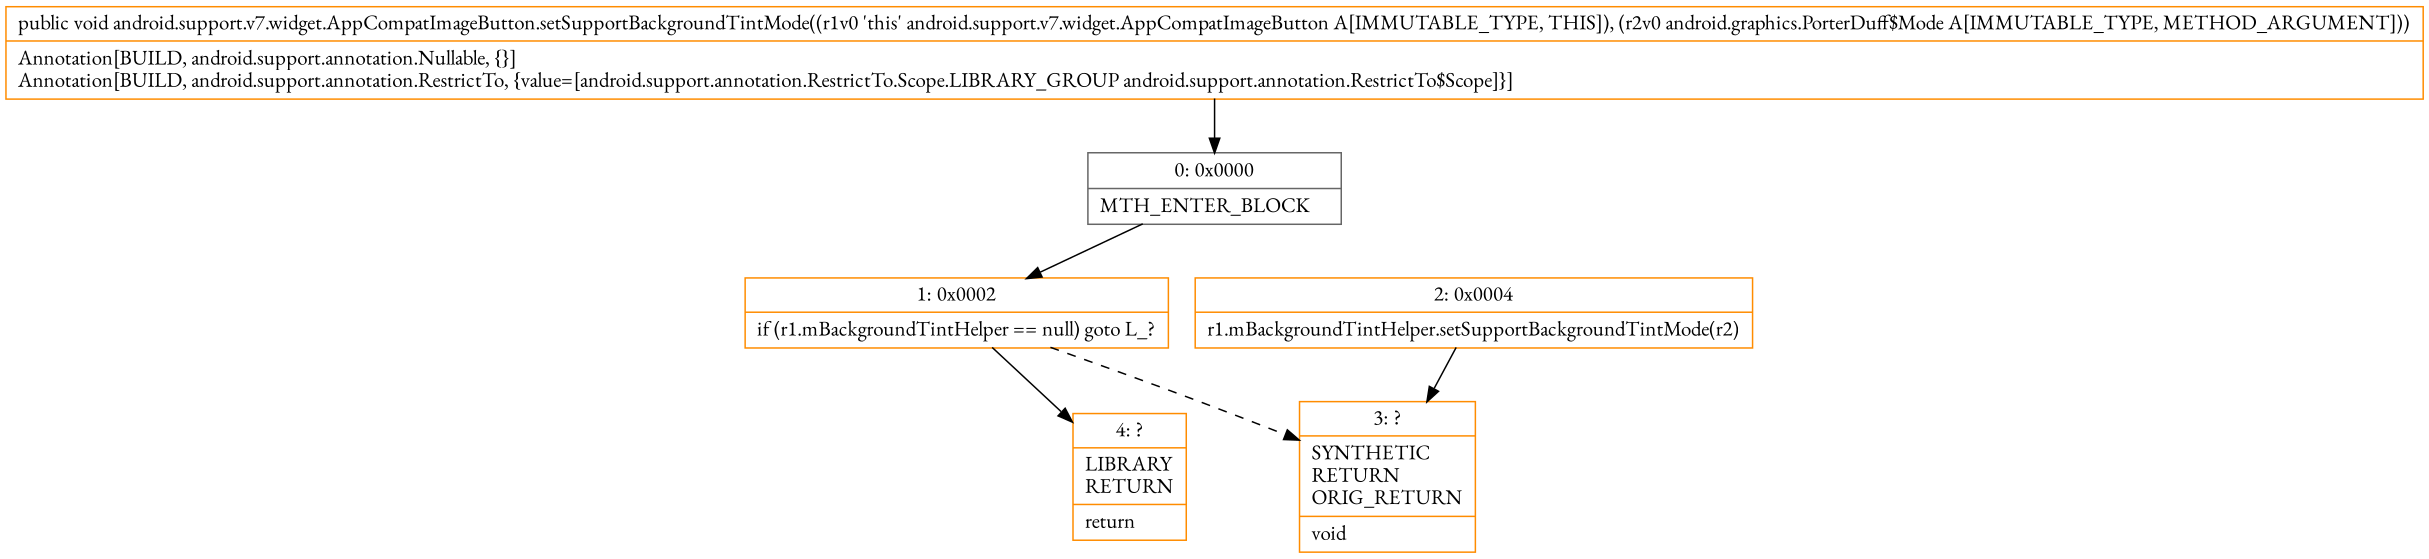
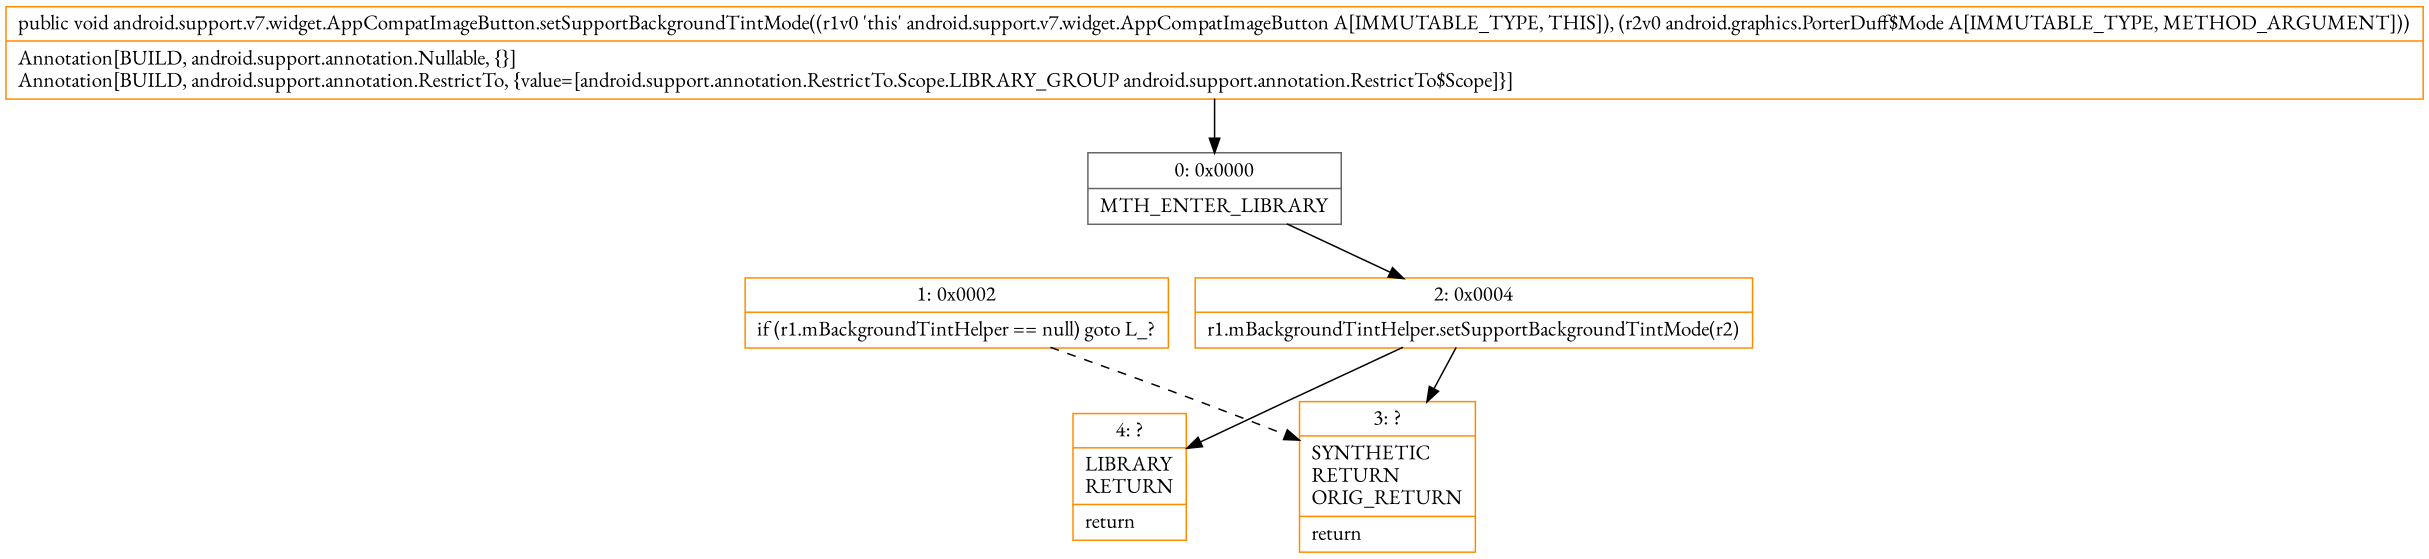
node "0: 0x0000": text "MTH_ENTER_BLOCK" -> "MTH_ENTER_LIBRARY"
edge "0: 0x0000" -> "1: 0x0002": now "0: 0x0000" -> "2: 0x0004"
edge "1: 0x0002" -> "4: ?": now "2: 0x0004" -> "4: ?"
node "3: ?": text "void" -> "return"
